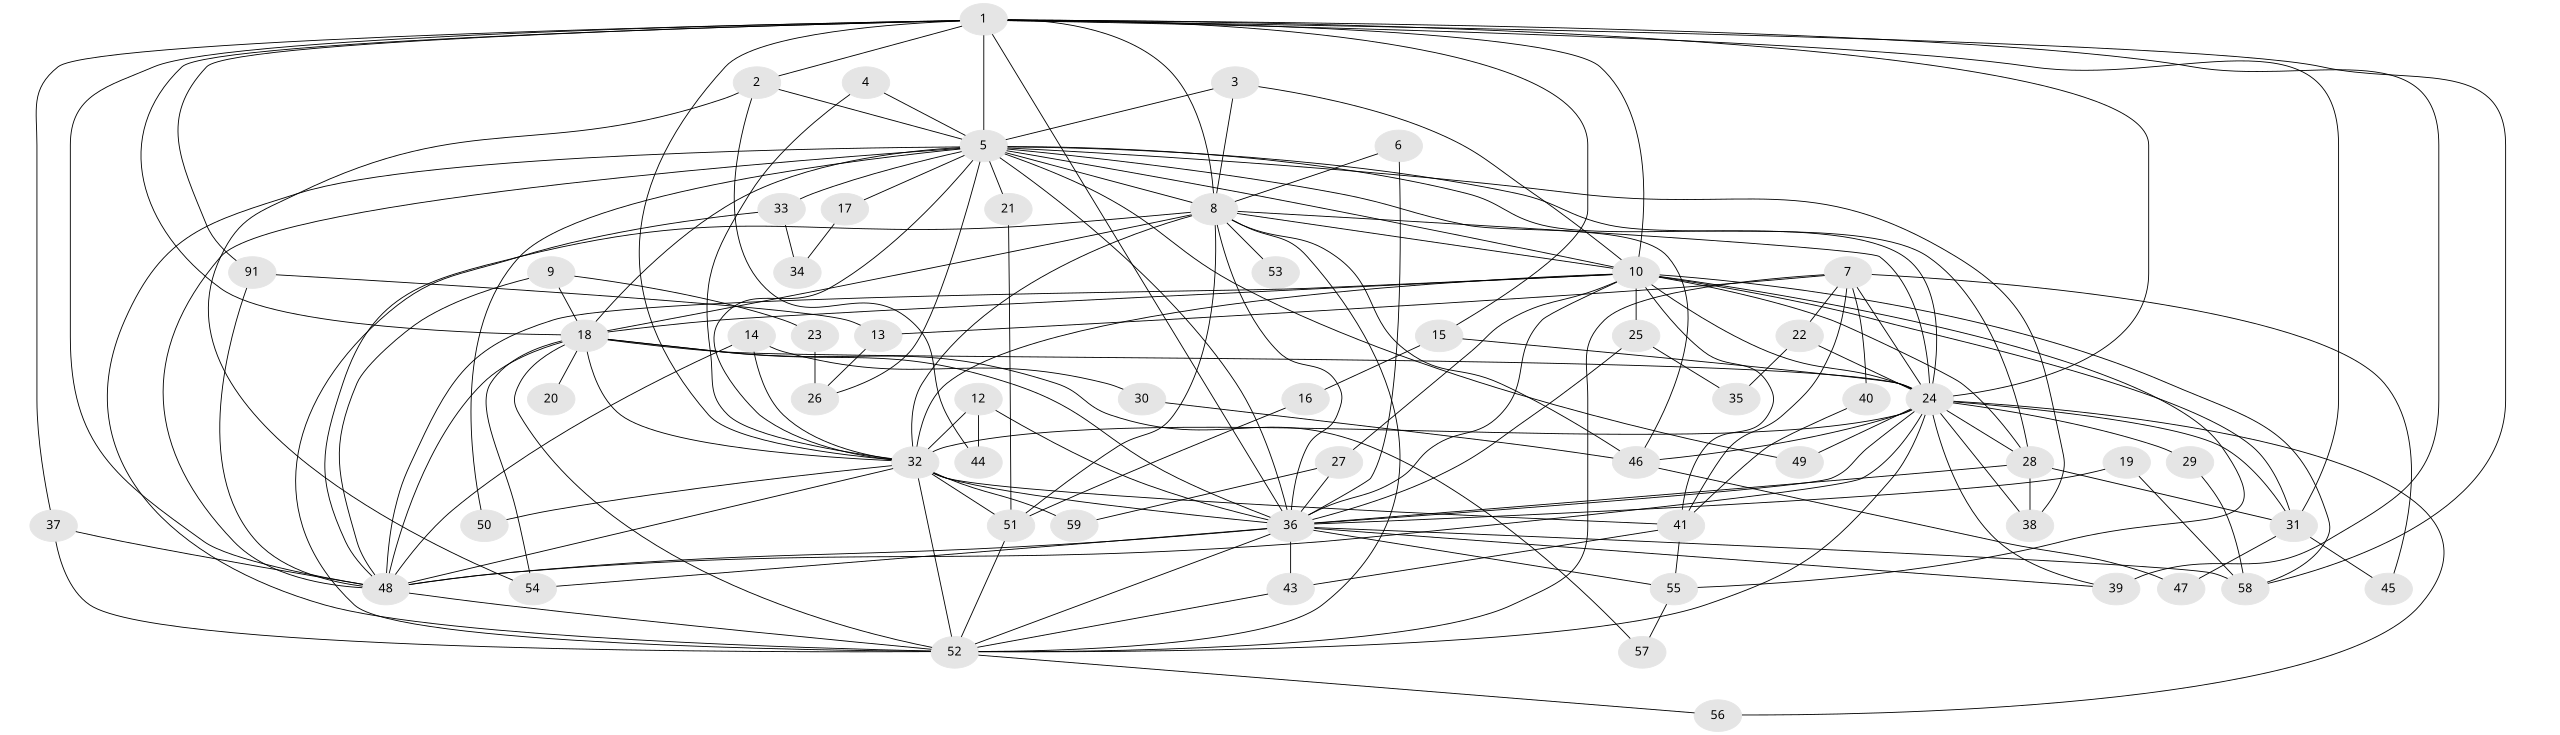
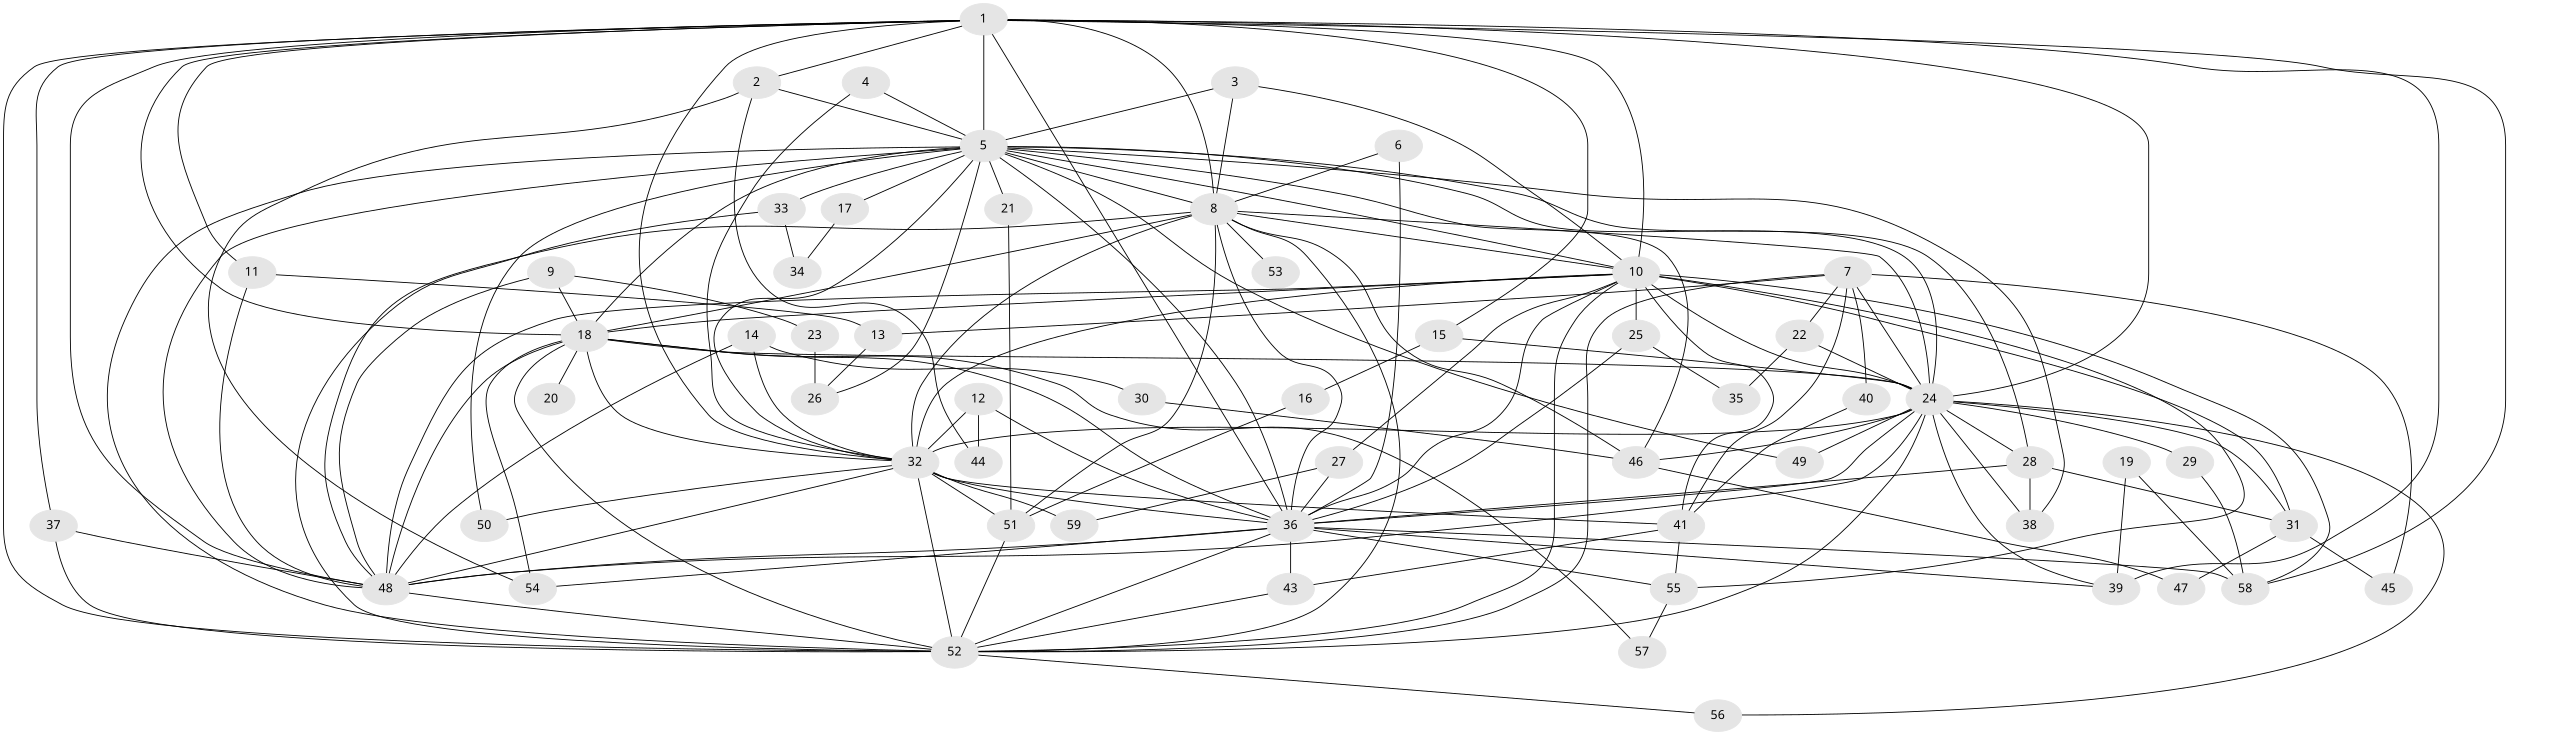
edge "1" -- "31": now "1" -- "52"
node "91": label "91" -> "11"
edge "10" -- "28": now "10" -- "52"
edge "19" -- "36": now "19" -- "39"
